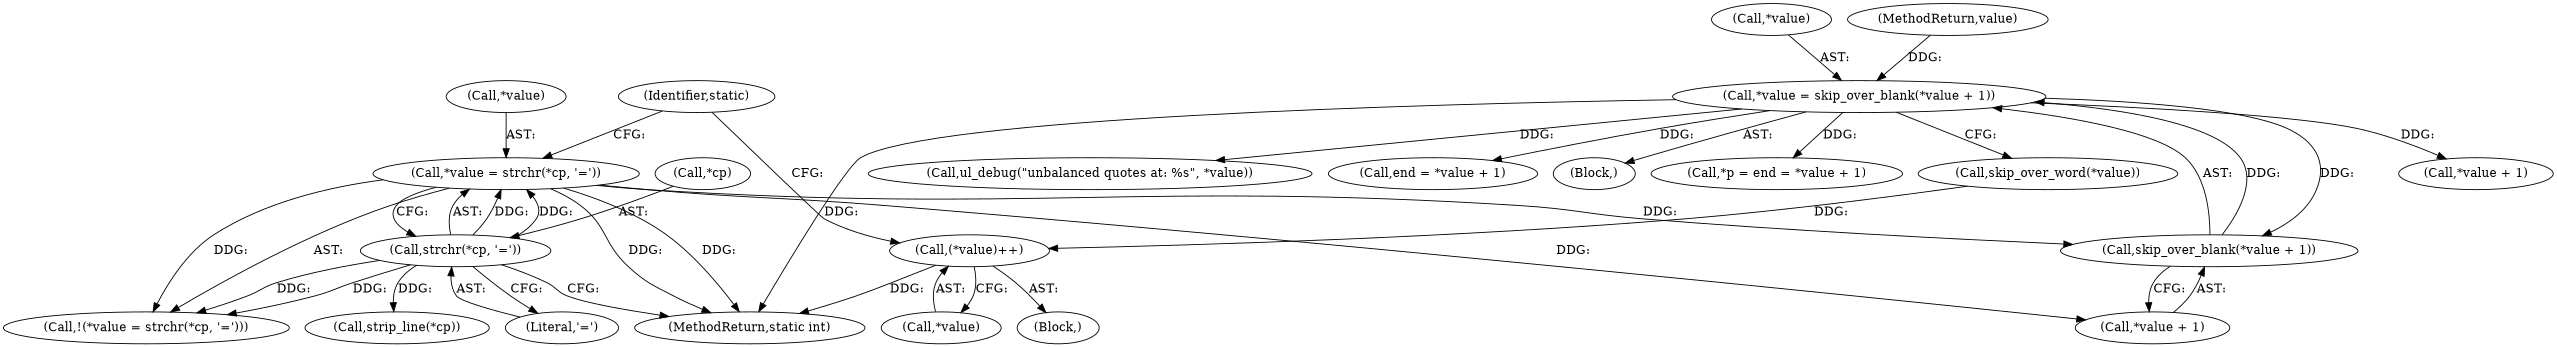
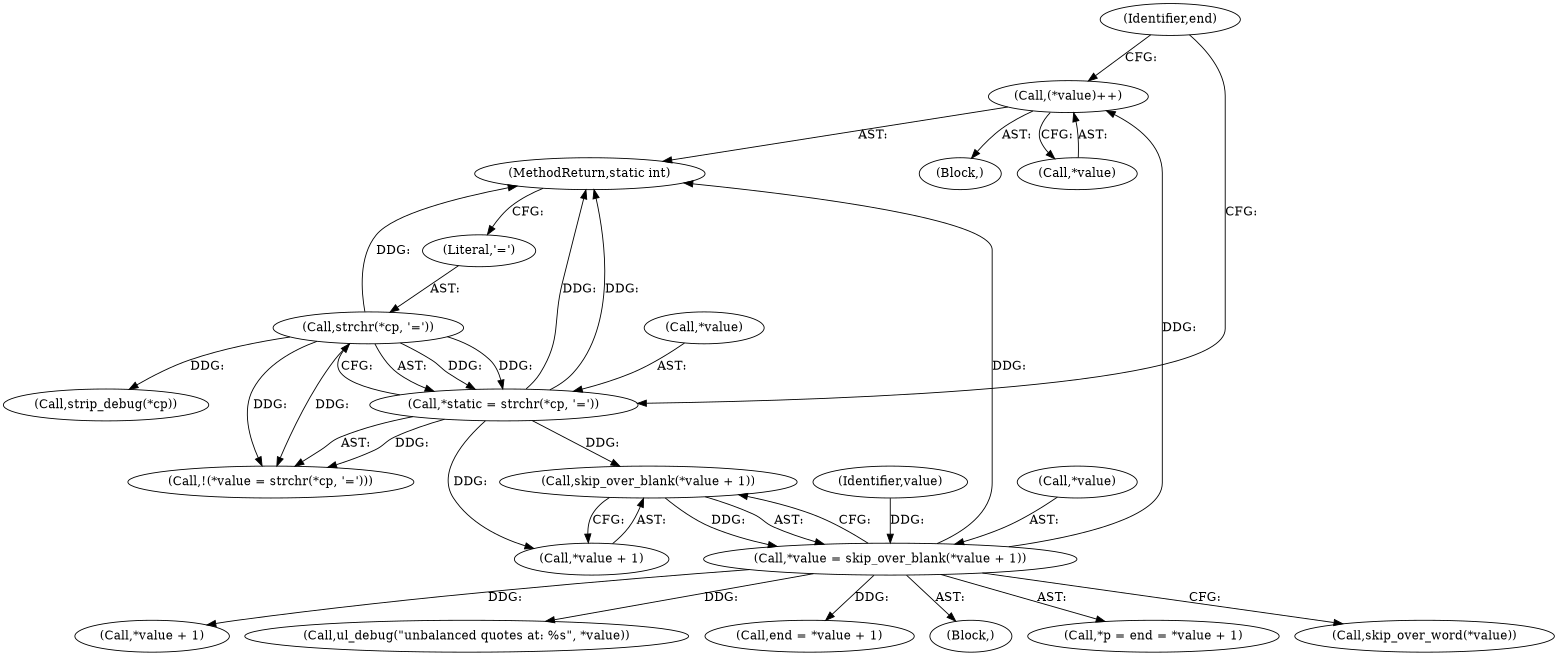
node "(MethodReturn,value)": label "(MethodReturn,value)" -> "(Identifier,value)"
node "(Identifier,static)": label "(Identifier,static)" -> "(Identifier,end)"
edge "(Call,*value = skip_over_blank(*value + 1))" -> "(Call,*p = end = *value + 1)": label "DDG: " -> "AST: "
node "(Call,*value = strchr(*cp, '='))": label "(Call,*value = strchr(*cp, '='))" -> "(Call,*static = strchr(*cp, '='))"
node "(Call,*cp)": removed
edge "(Call,*value = skip_over_blank(*value + 1))" -> "(Call,skip_over_blank(*value + 1))": label "DDG: " -> "CFG: "
edge "(Call,skip_over_word(*value))" -> "(Call,(*value)++)": now "(Call,*value = skip_over_blank(*value + 1))" -> "(Call,(*value)++)"
edge "(Call,strchr(*cp, '='))" -> "(Literal,'=')": now "(MethodReturn,static int)" -> "(Literal,'=')"
edge "(Call,strchr(*cp, '='))" -> "(MethodReturn,static int)": label "CFG: " -> "DDG: "
edge "(Call,(*value)++)" -> "(MethodReturn,static int)": label "DDG: " -> "AST: "
node "(Call,strip_line(*cp))": label "(Call,strip_line(*cp))" -> "(Call,strip_debug(*cp))"
